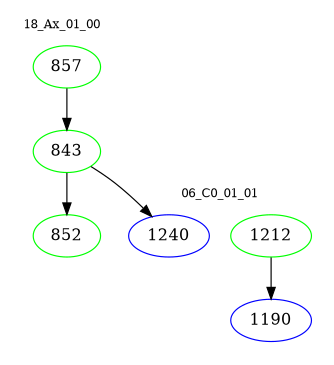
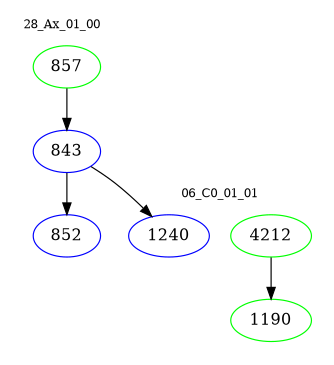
cluster "18_Ax_01_00": label "18_Ax_01_00" -> "28_Ax_01_00"
node "843": color green -> blue
node "852": color green -> blue
node "1212": label "1212" -> "4212"
node "1190": color blue -> green
